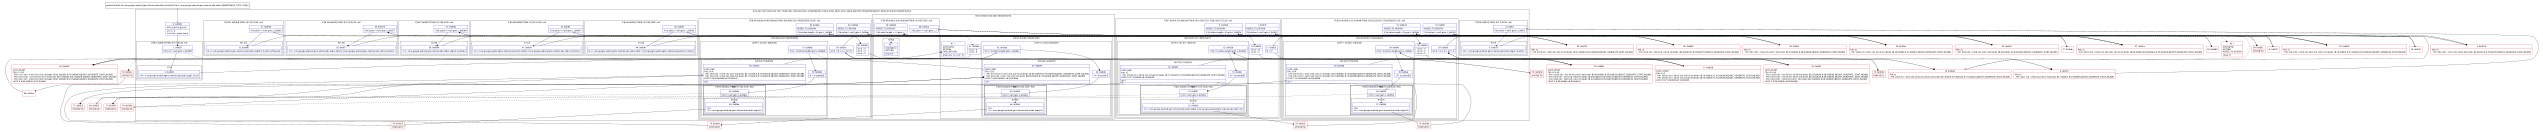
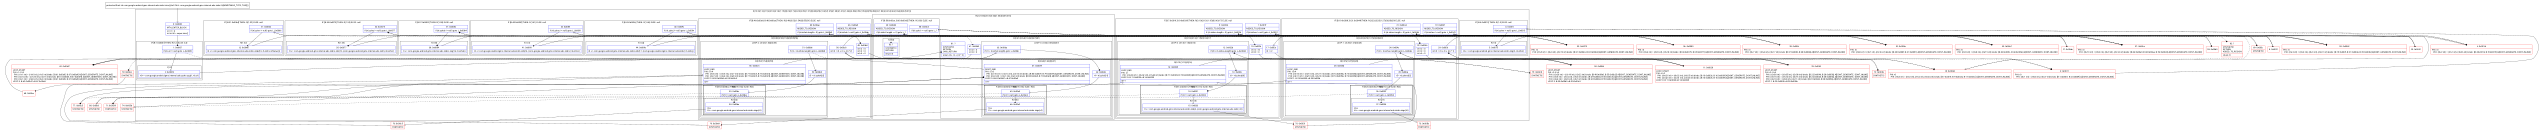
edge "73: 0x005b" -> "28: 0x005b": removed
